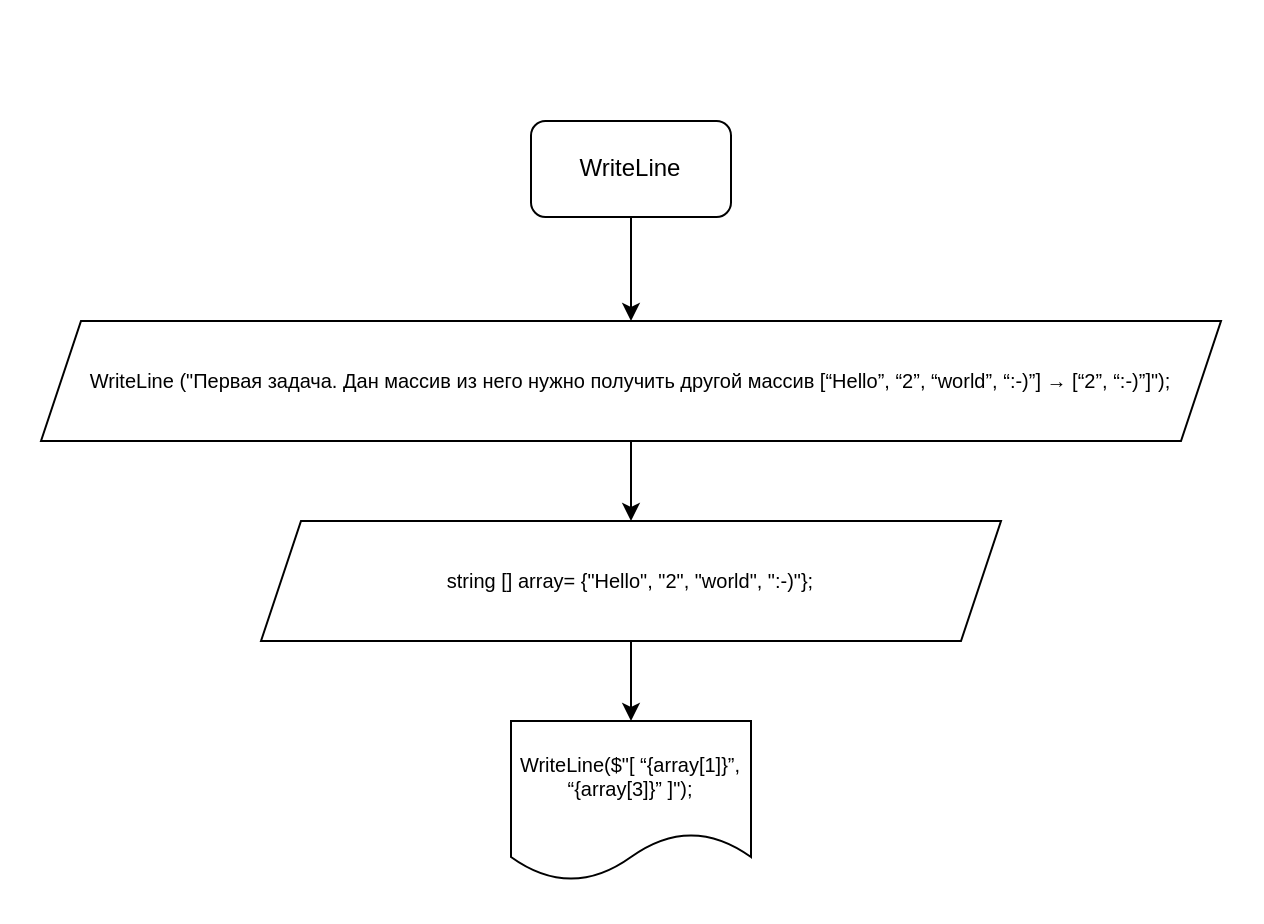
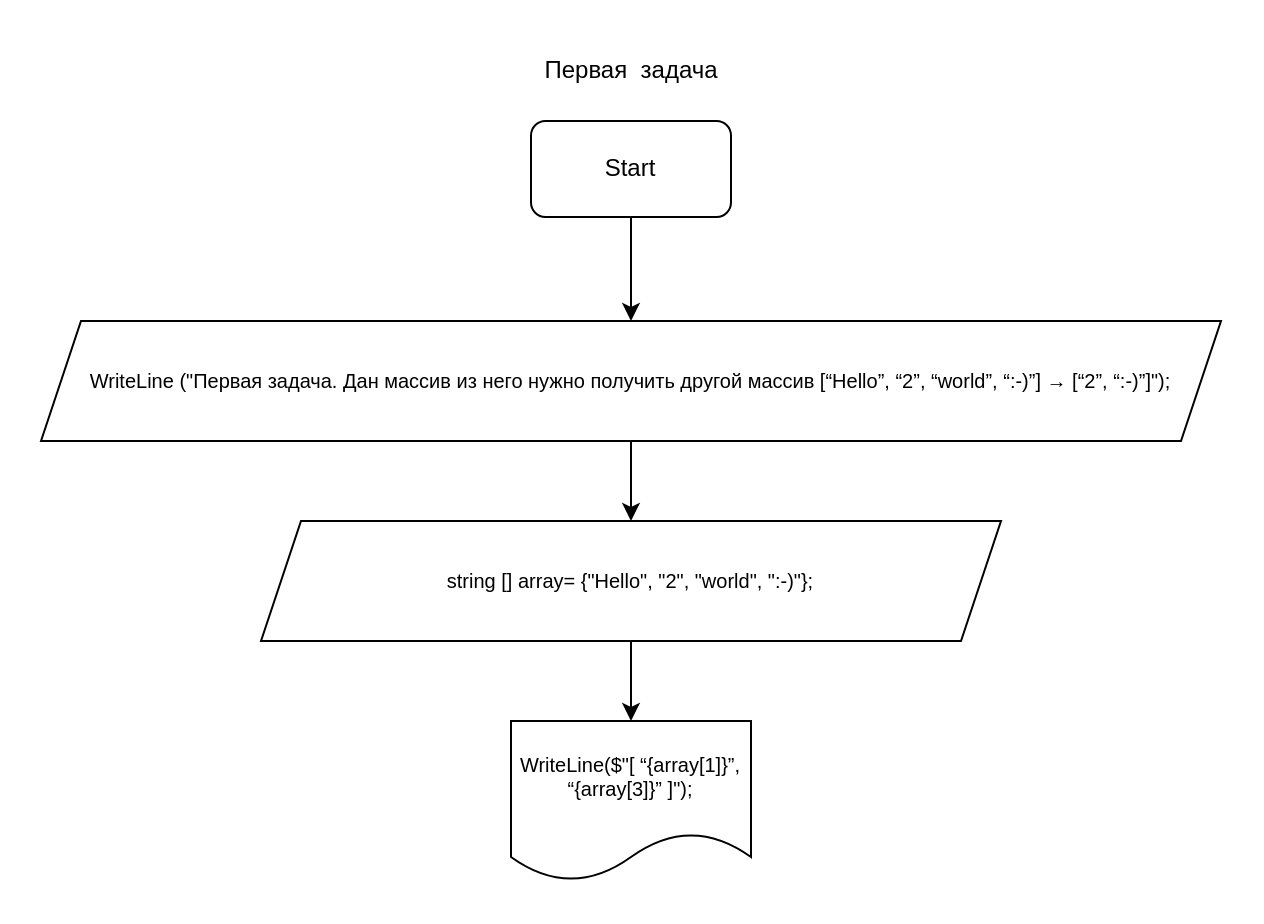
node "Первая задача": added
node "WriteLine": label "WriteLine" -> "Start"
